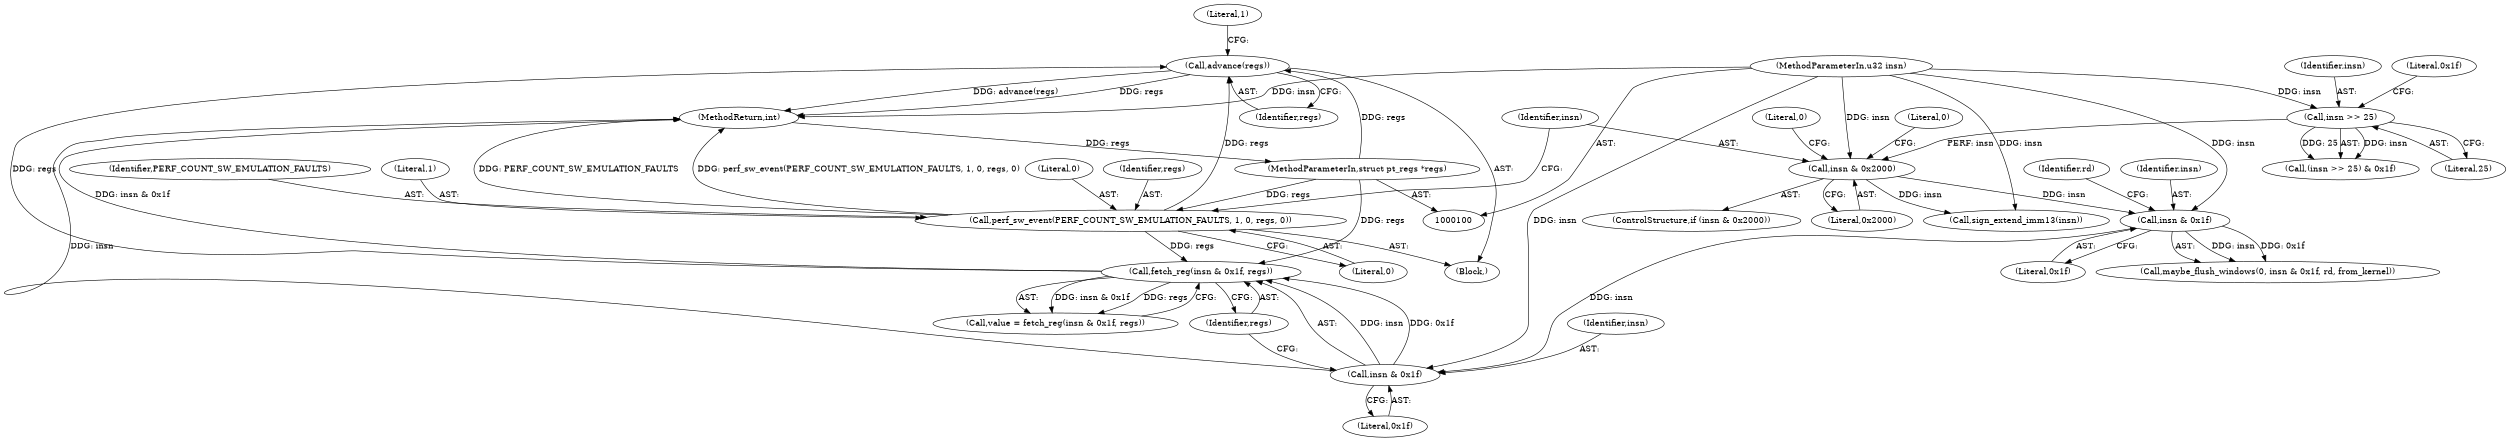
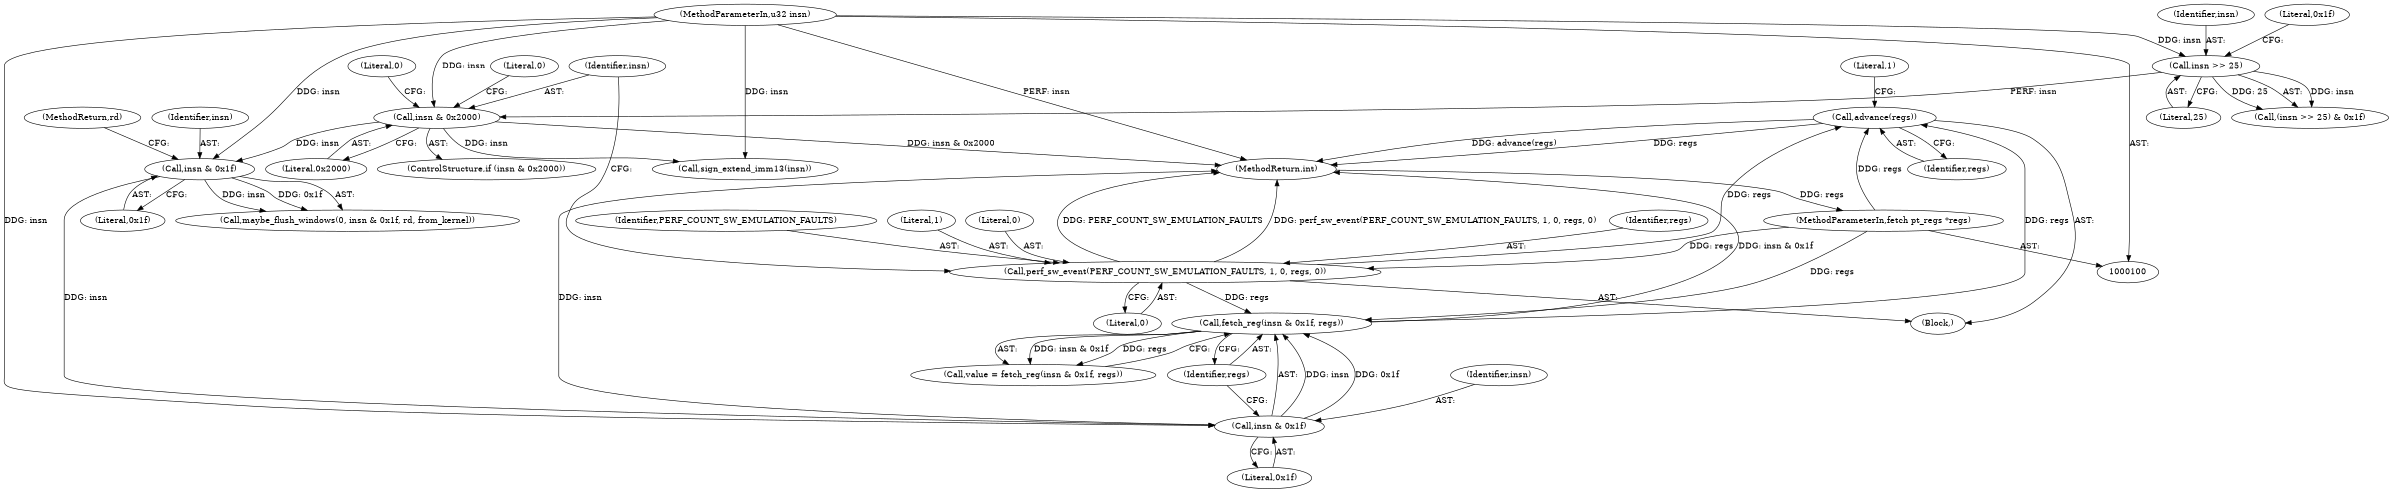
edge "(MethodParameterIn,u32 insn)" -> "(MethodReturn,int)": label "DDG: insn" -> "PERF: insn"
edge "(Call,insn & 0x2000)" -> "(MethodReturn,int)": added, label "DDG: insn & 0x2000"
node "(MethodParameterIn,struct pt_regs *regs)": label "(MethodParameterIn,struct pt_regs *regs)" -> "(MethodParameterIn,fetch pt_regs *regs)"
node "(Identifier,rd)": label "(Identifier,rd)" -> "(MethodReturn,rd)"
